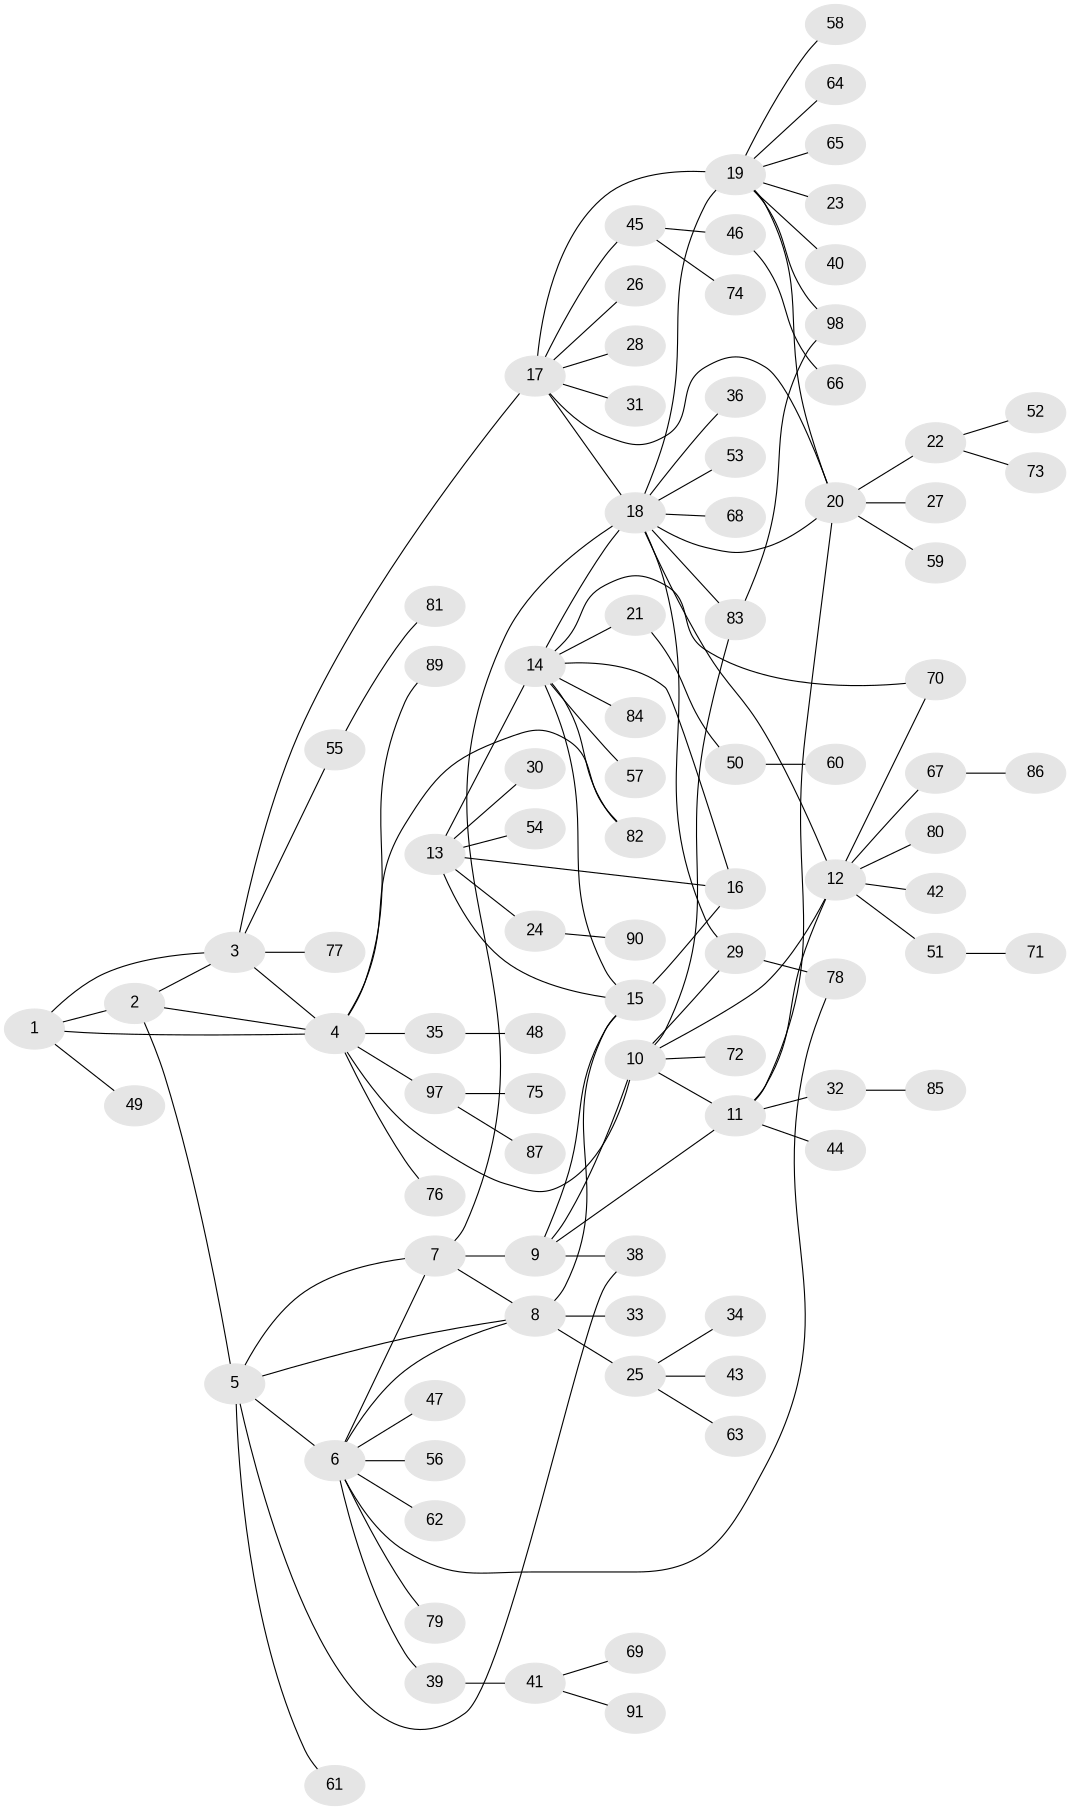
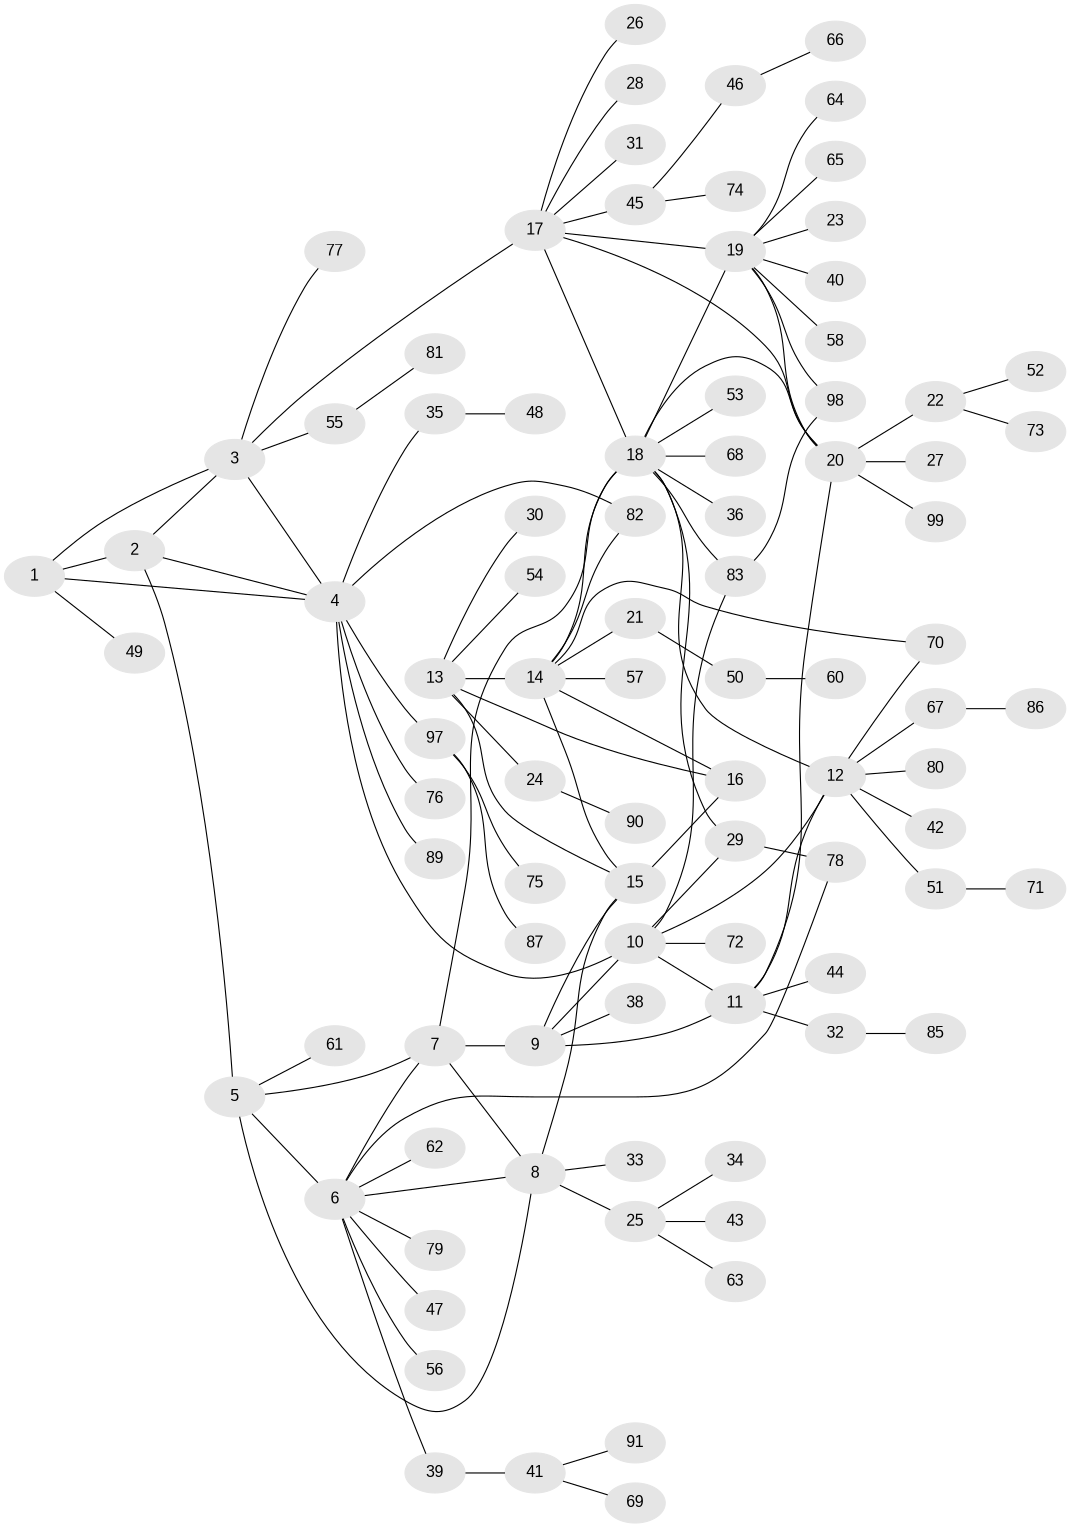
node "59": label "59" -> "99"
node "84": removed
edge "38" -- "5": removed
